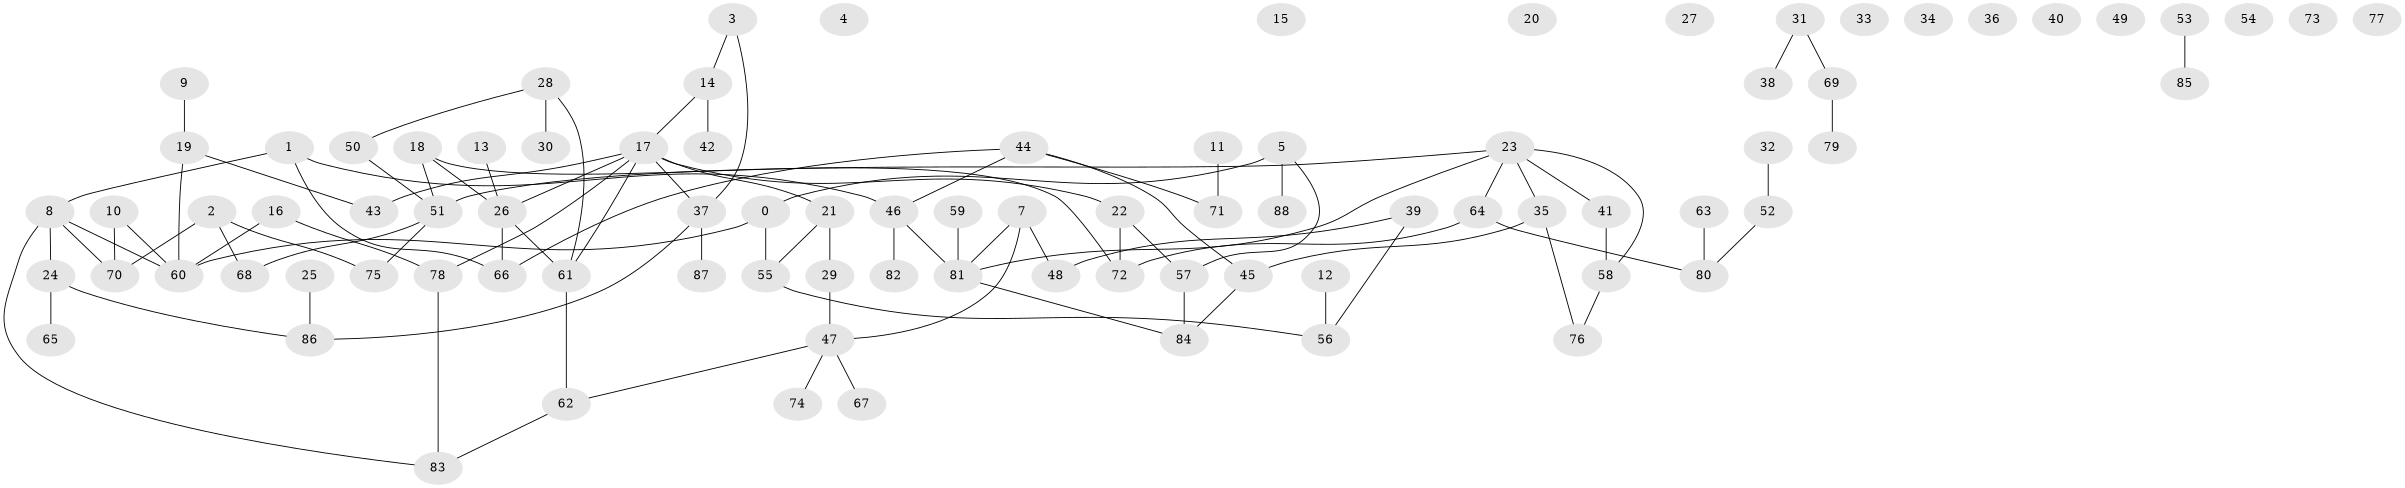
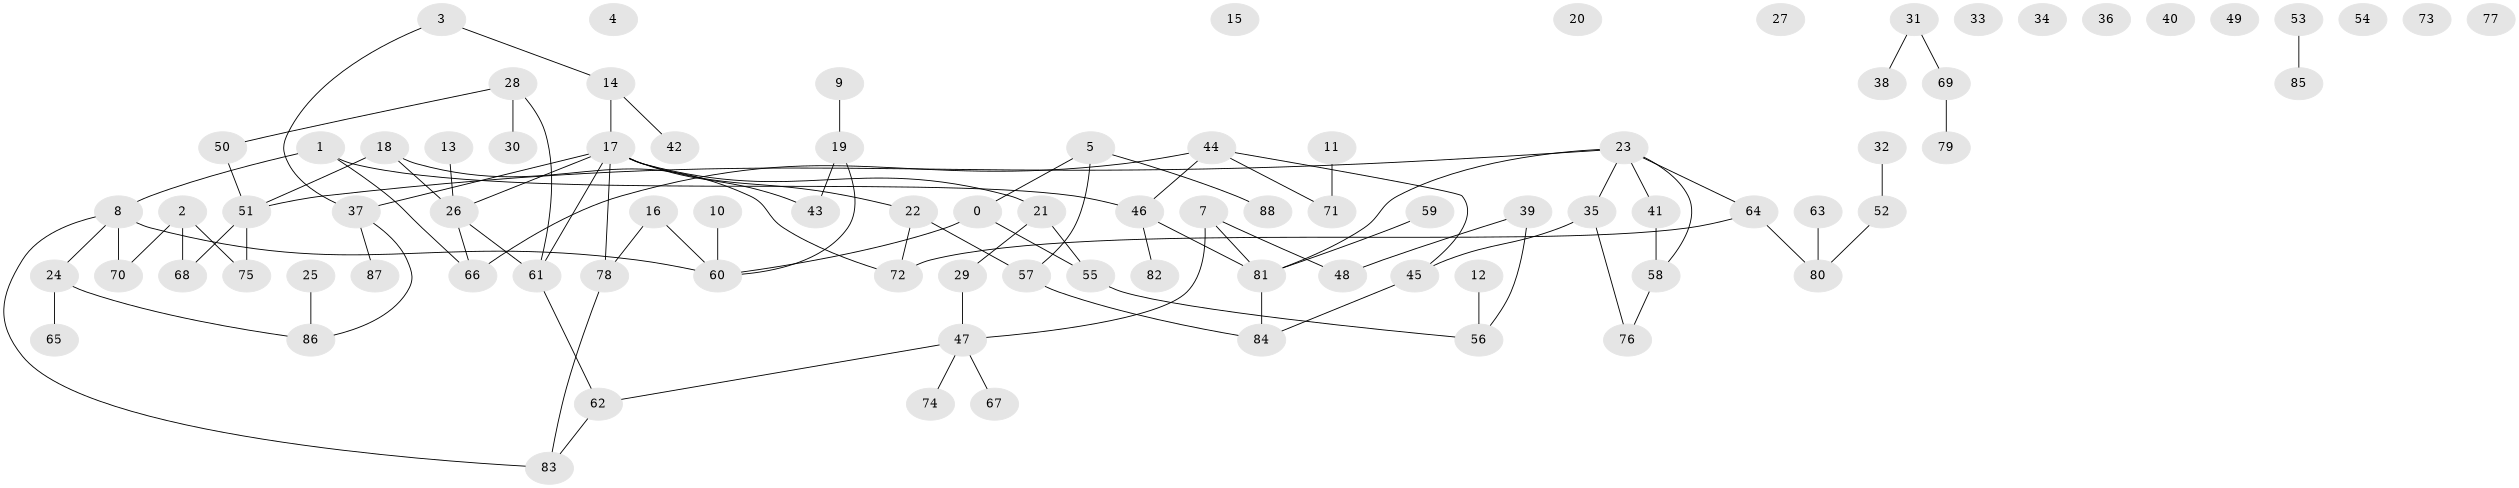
edge "10" -- "70": removed
